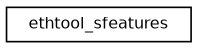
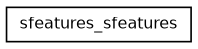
node "ethtool_sfeatures": label "ethtool_sfeatures" -> "sfeatures_sfeatures"
